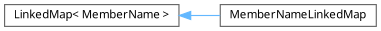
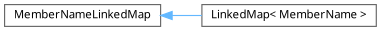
edge "MemberNameLinkedMap" -> "LinkedMap< MemberName >": reversed
